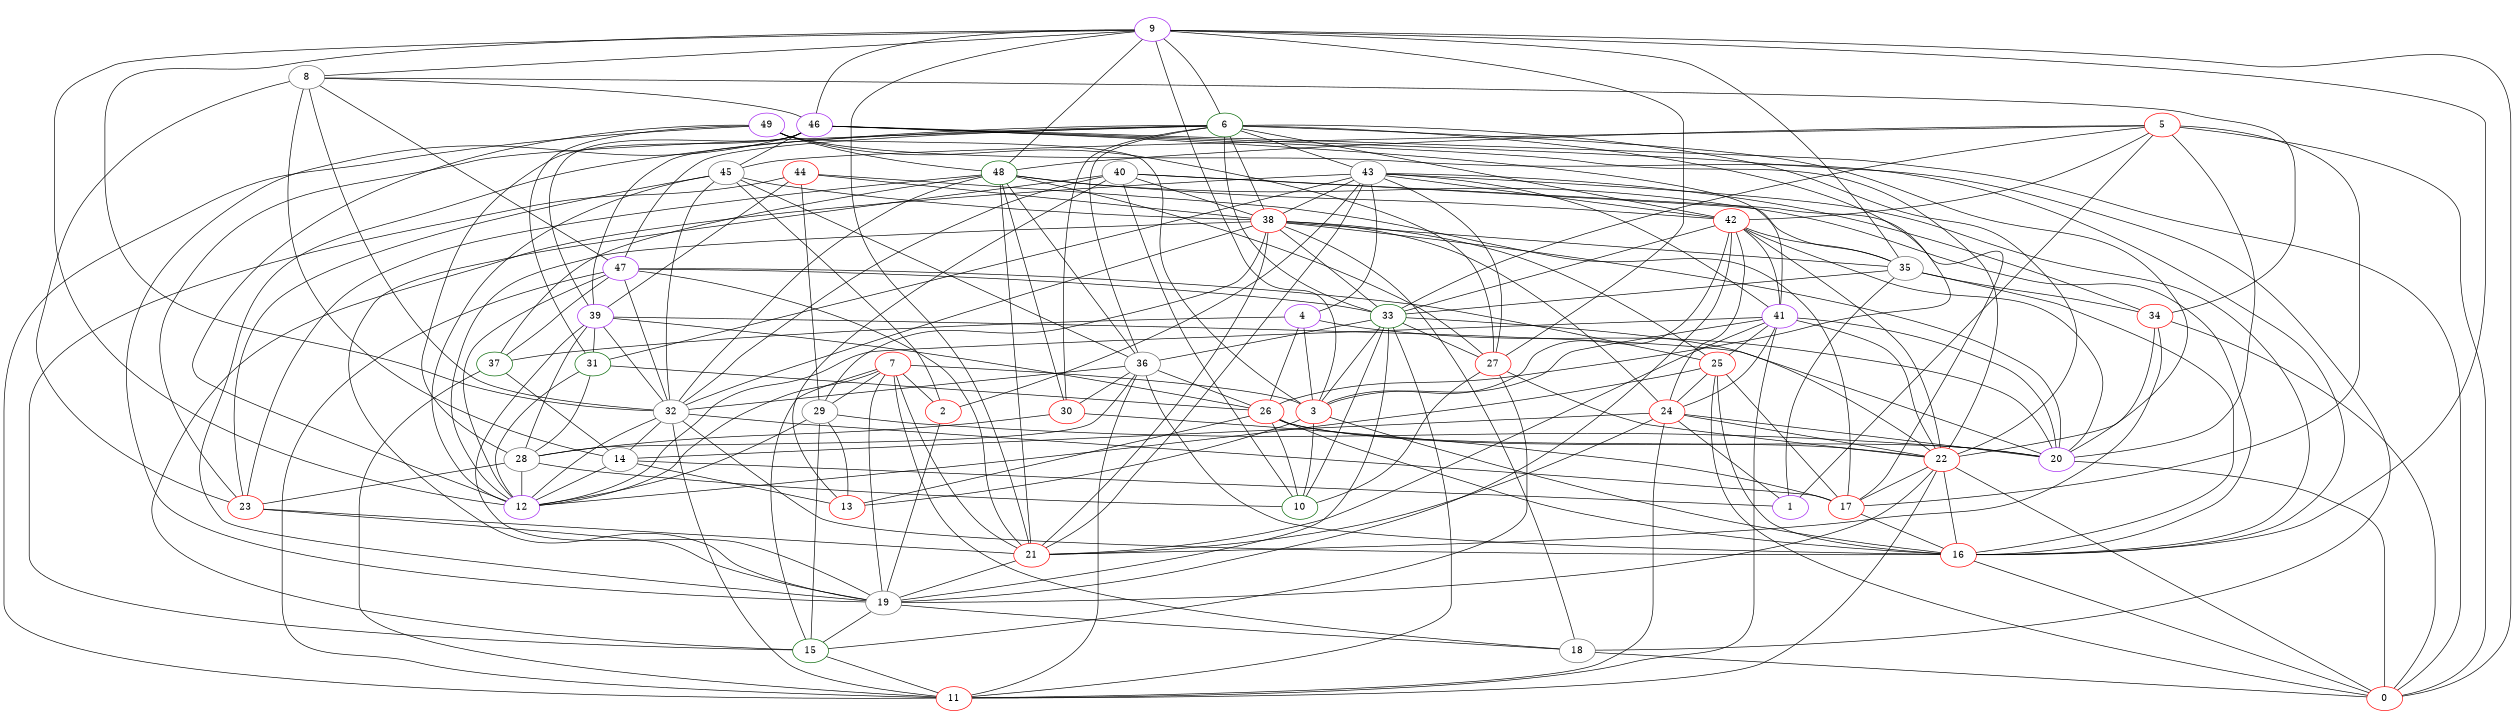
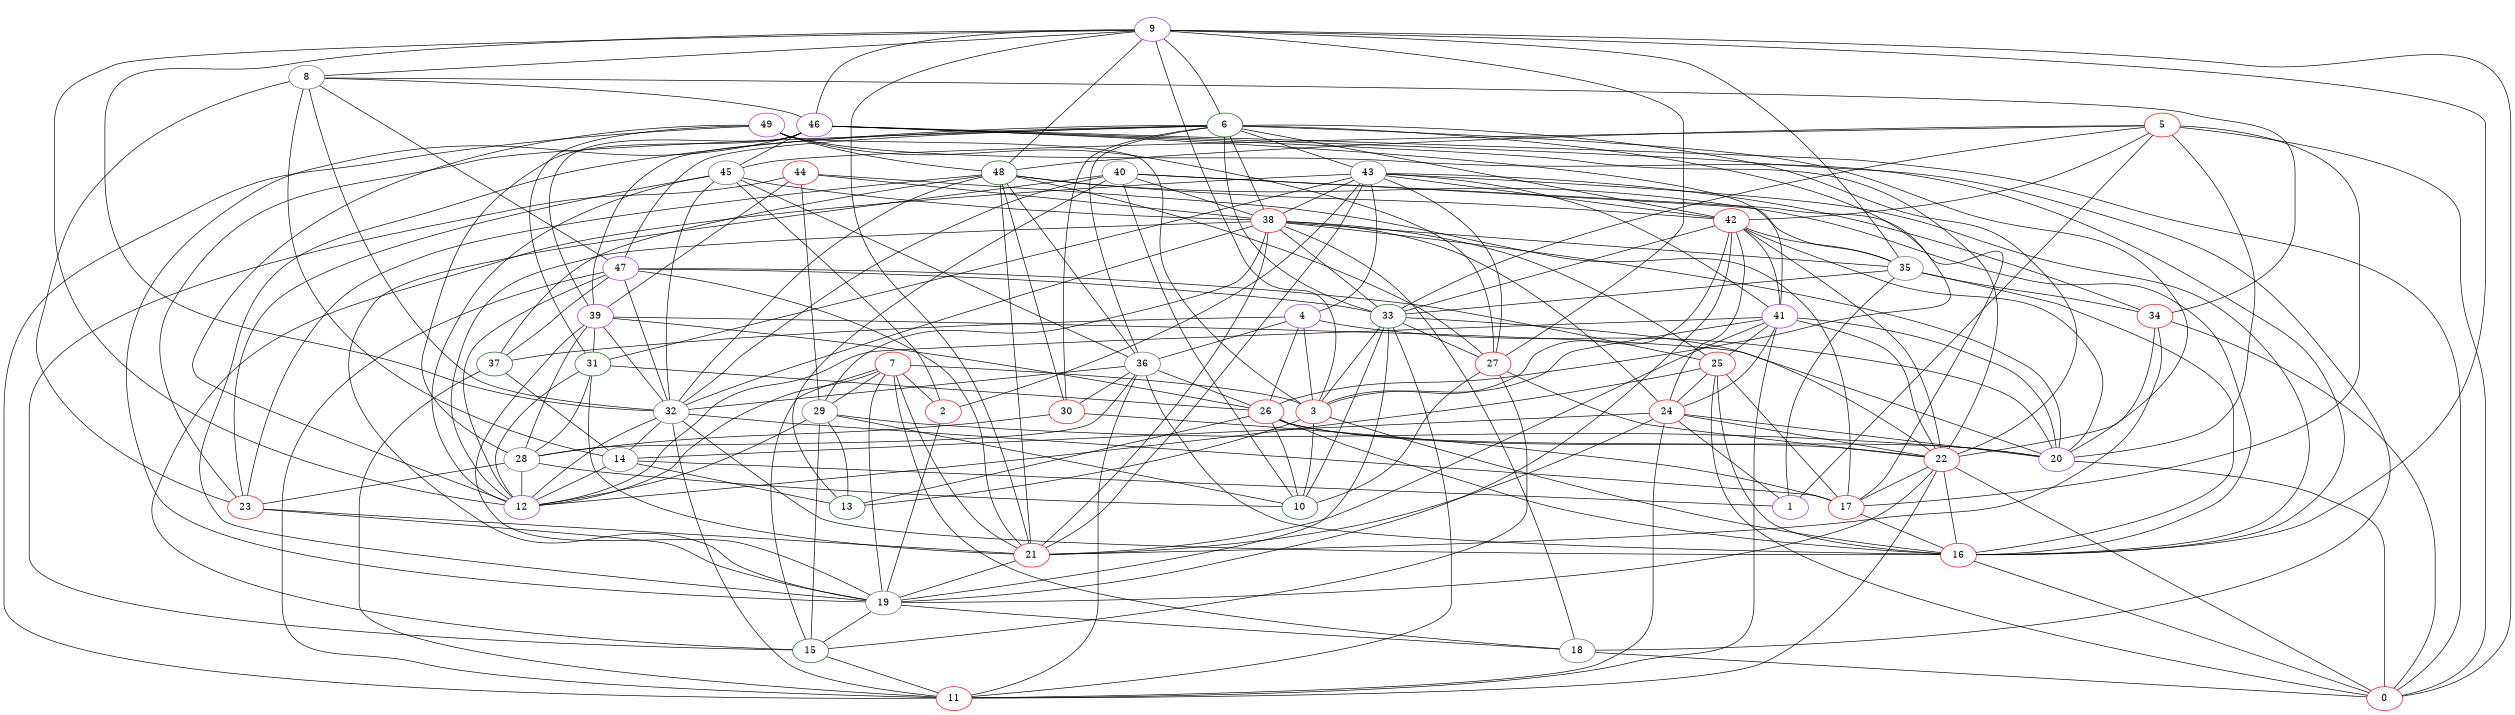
edge "33" -- "36": now "4" -- "36"
edge "29" -- "10": added
node "13": color red -> darkgreen
edge "31" -- "21": added
